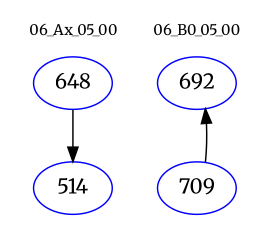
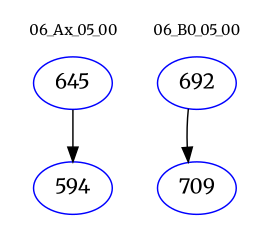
node "648": label "648" -> "645"
edge "709" -> "692": reversed
node "514": label "514" -> "594"
